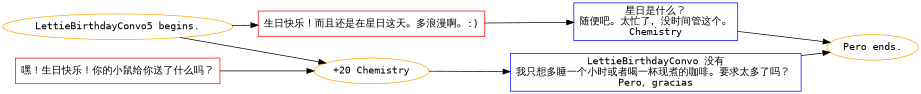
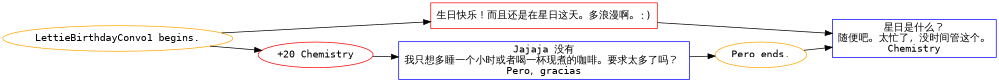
node "LettieBirthdayConvo5 begins.": label "LettieBirthdayConvo5 begins." -> "LettieBirthdayConvo1 begins."
edge "星日是什么？ 随便吧。太忙了，没时间管这个。 Chemistry" -> "Pero ends.": reversed
node "嘿！生日快乐！你的小鼠给你送了什么吗？": removed
node "+20 Chemistry": color orange -> red
node "LettieBirthdayConvo 没有 我只想多睡一个小时或者喝一杯现煮的咖啡。要求太多了吗？ Pero，gracias": label "LettieBirthdayConvo 没有 我只想多睡一个小时或者喝一杯现煮的咖啡。要求太多了吗？ Pero，gracias" -> "Jajaja 没有 我只想多睡一个小时或者喝一杯现煮的咖啡。要求太多了吗？ Pero，gracias"
